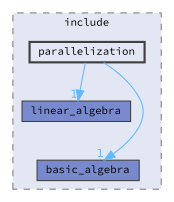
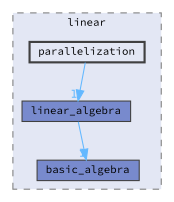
cluster "include": label "include" -> "linear"
edge "parallelization" -> "basic_algebra": now "linear_algebra" -> "basic_algebra"
